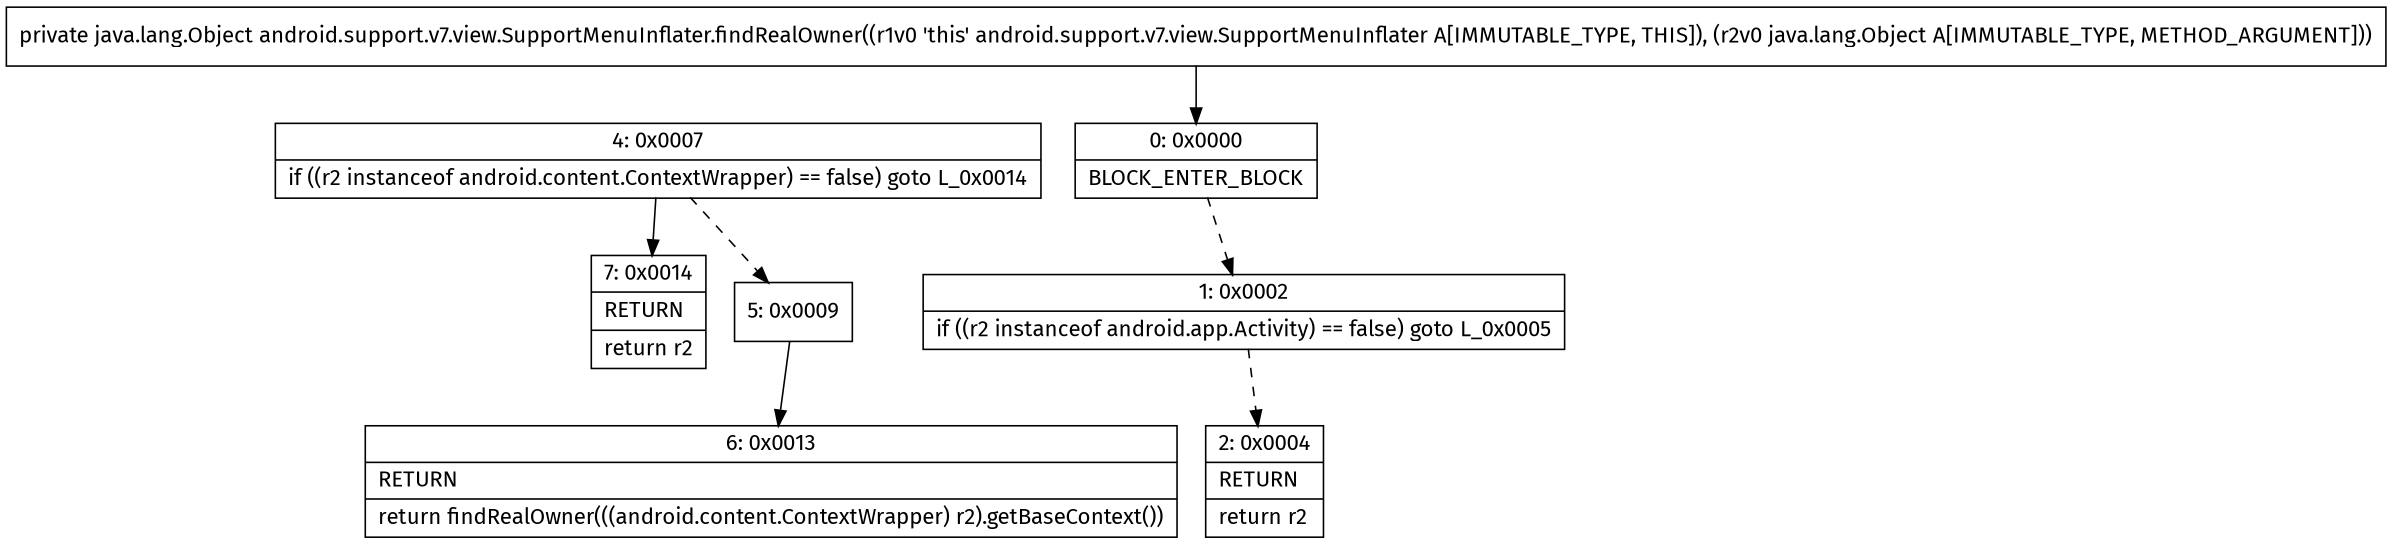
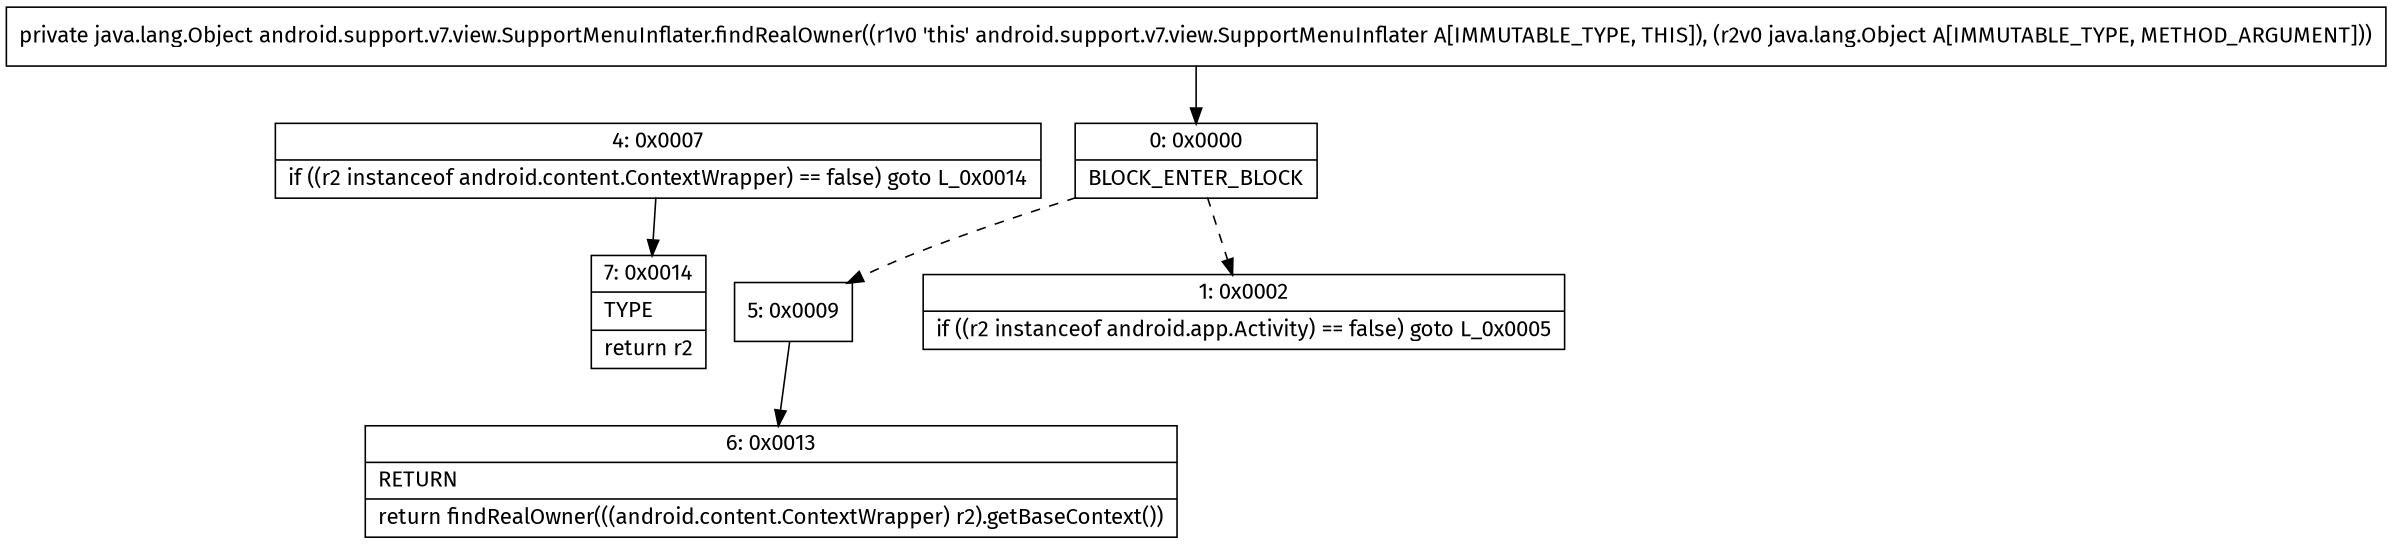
edge "4: 0x0007" -> "5: 0x0009": now "0: 0x0000" -> "5: 0x0009"
node "7: 0x0014": text "RETURN" -> "TYPE"
node "2: 0x0004": removed
